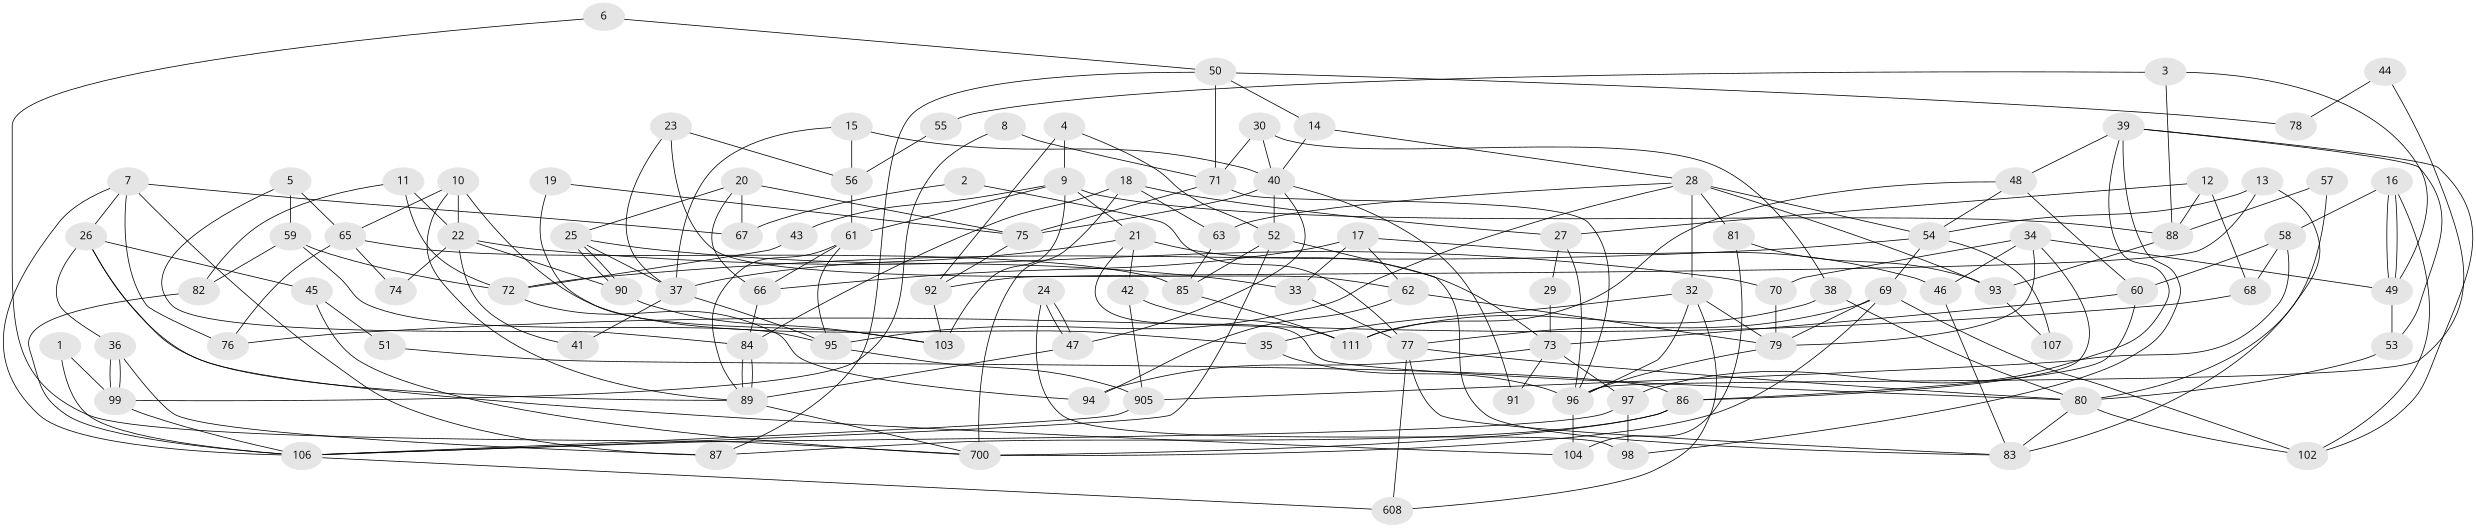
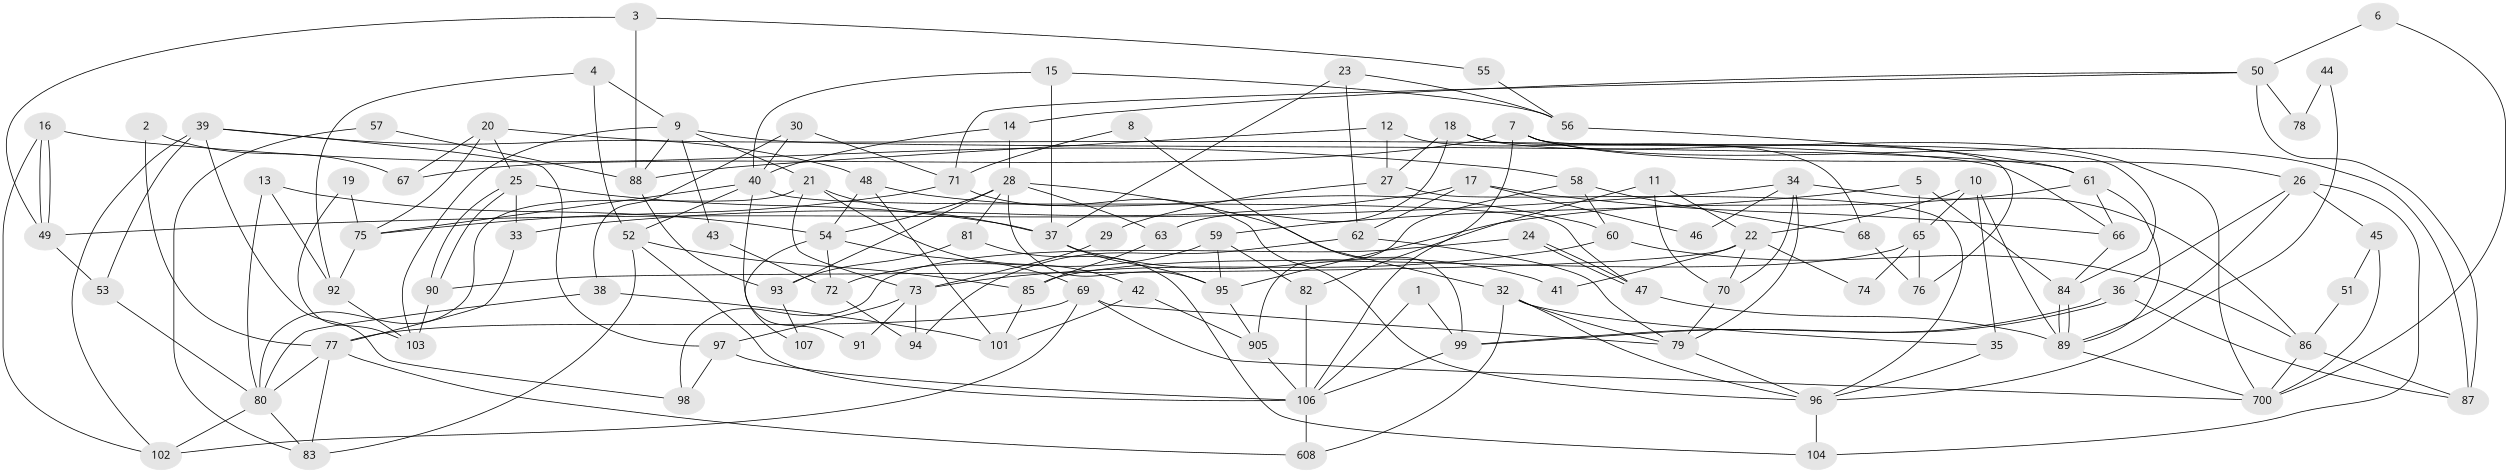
edge "11" -- "72": now "11" -- "70"
node "111": label "111" -> "101"
edge "46" -- "83": removed
